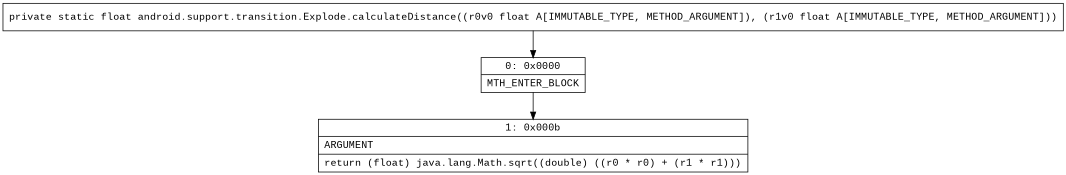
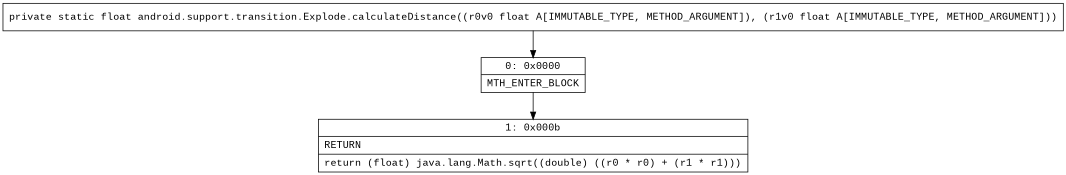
node "1: 0x000b": text "ARGUMENT" -> "RETURN"
